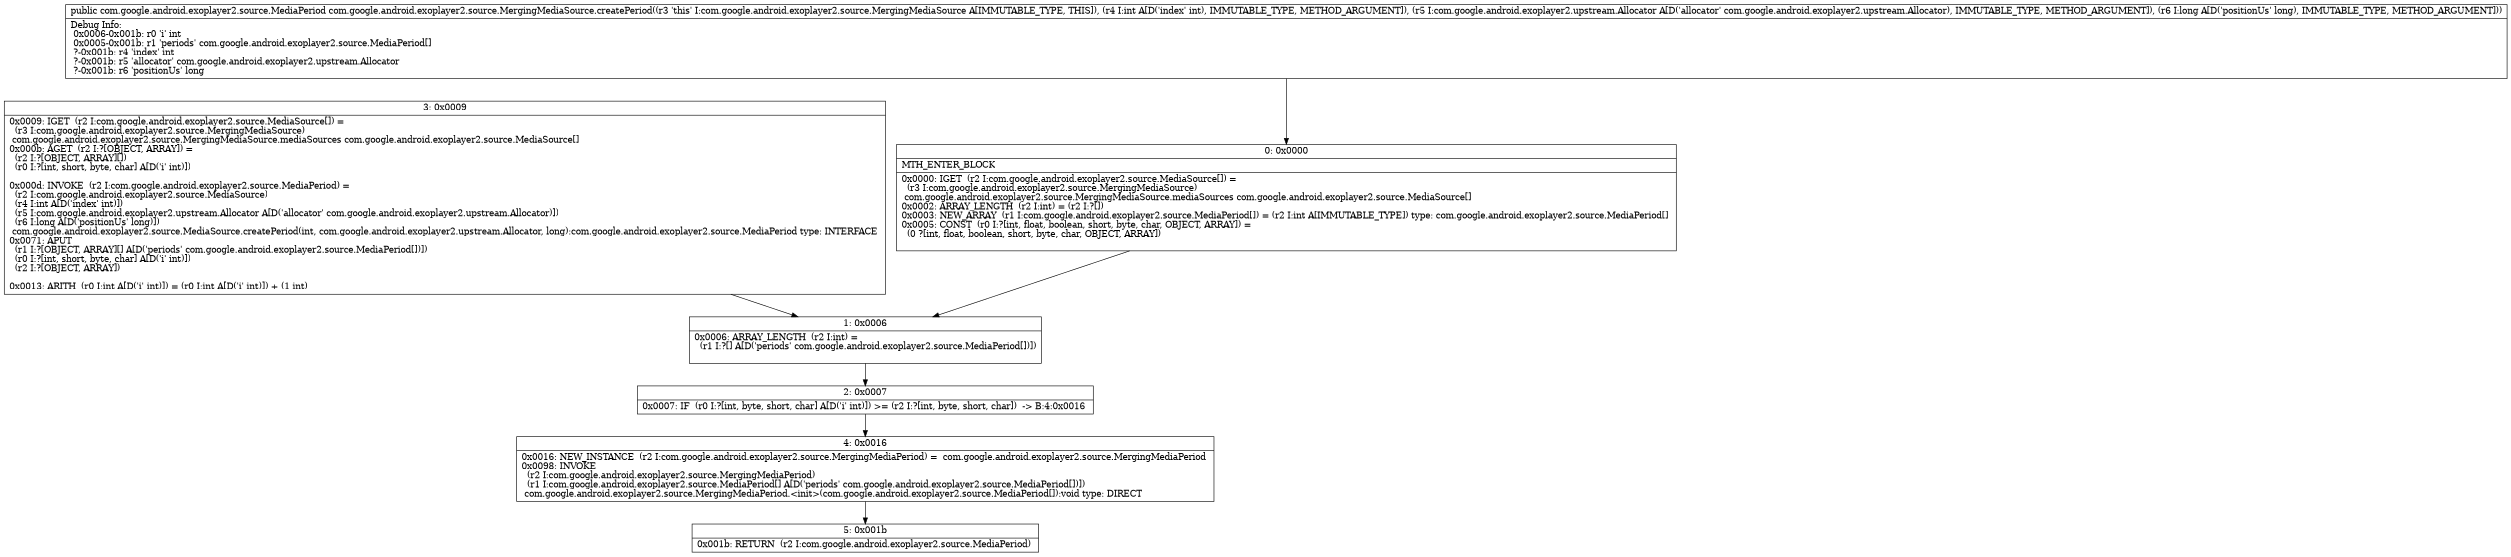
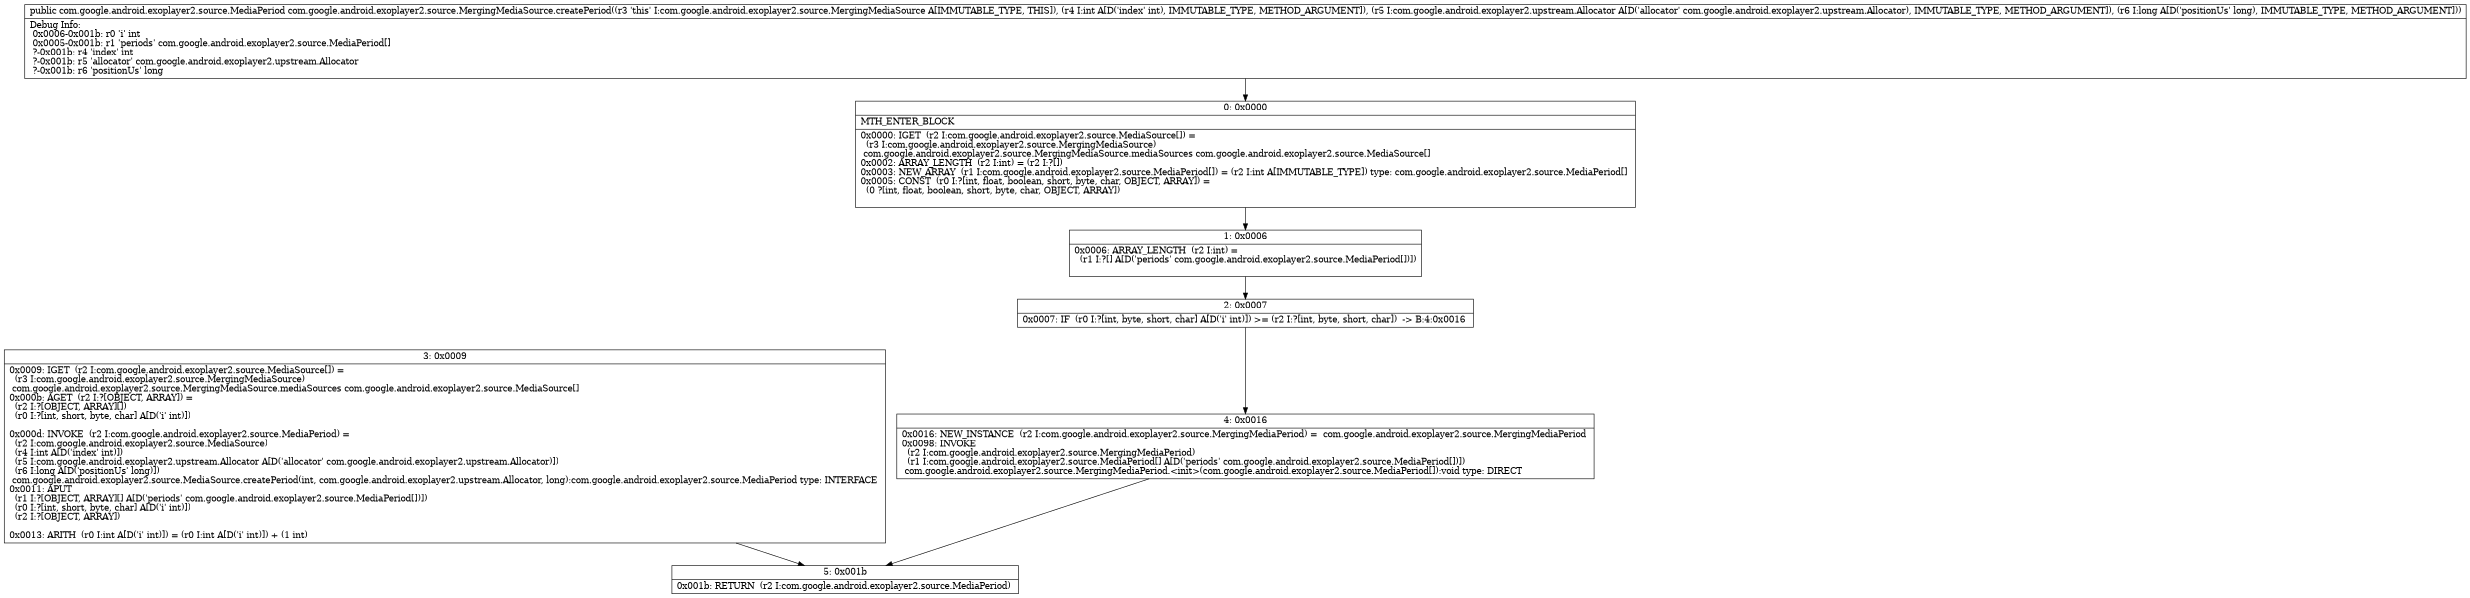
node "3: 0x0009": text "0x0071: APUT" -> "0x0011: APUT"
edge "3: 0x0009" -> "1: 0x0006": now "3: 0x0009" -> "5: 0x001b"
